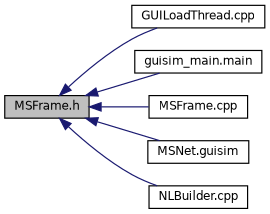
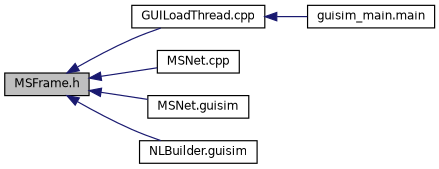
edge "guisim_main.main" -> "MSFrame.h": now "guisim_main.main" -> "GUILoadThread.cpp"
node "MSFrame.cpp": label "MSFrame.cpp" -> "MSNet.cpp"
node "NLBuilder.cpp": label "NLBuilder.cpp" -> "NLBuilder.guisim"
